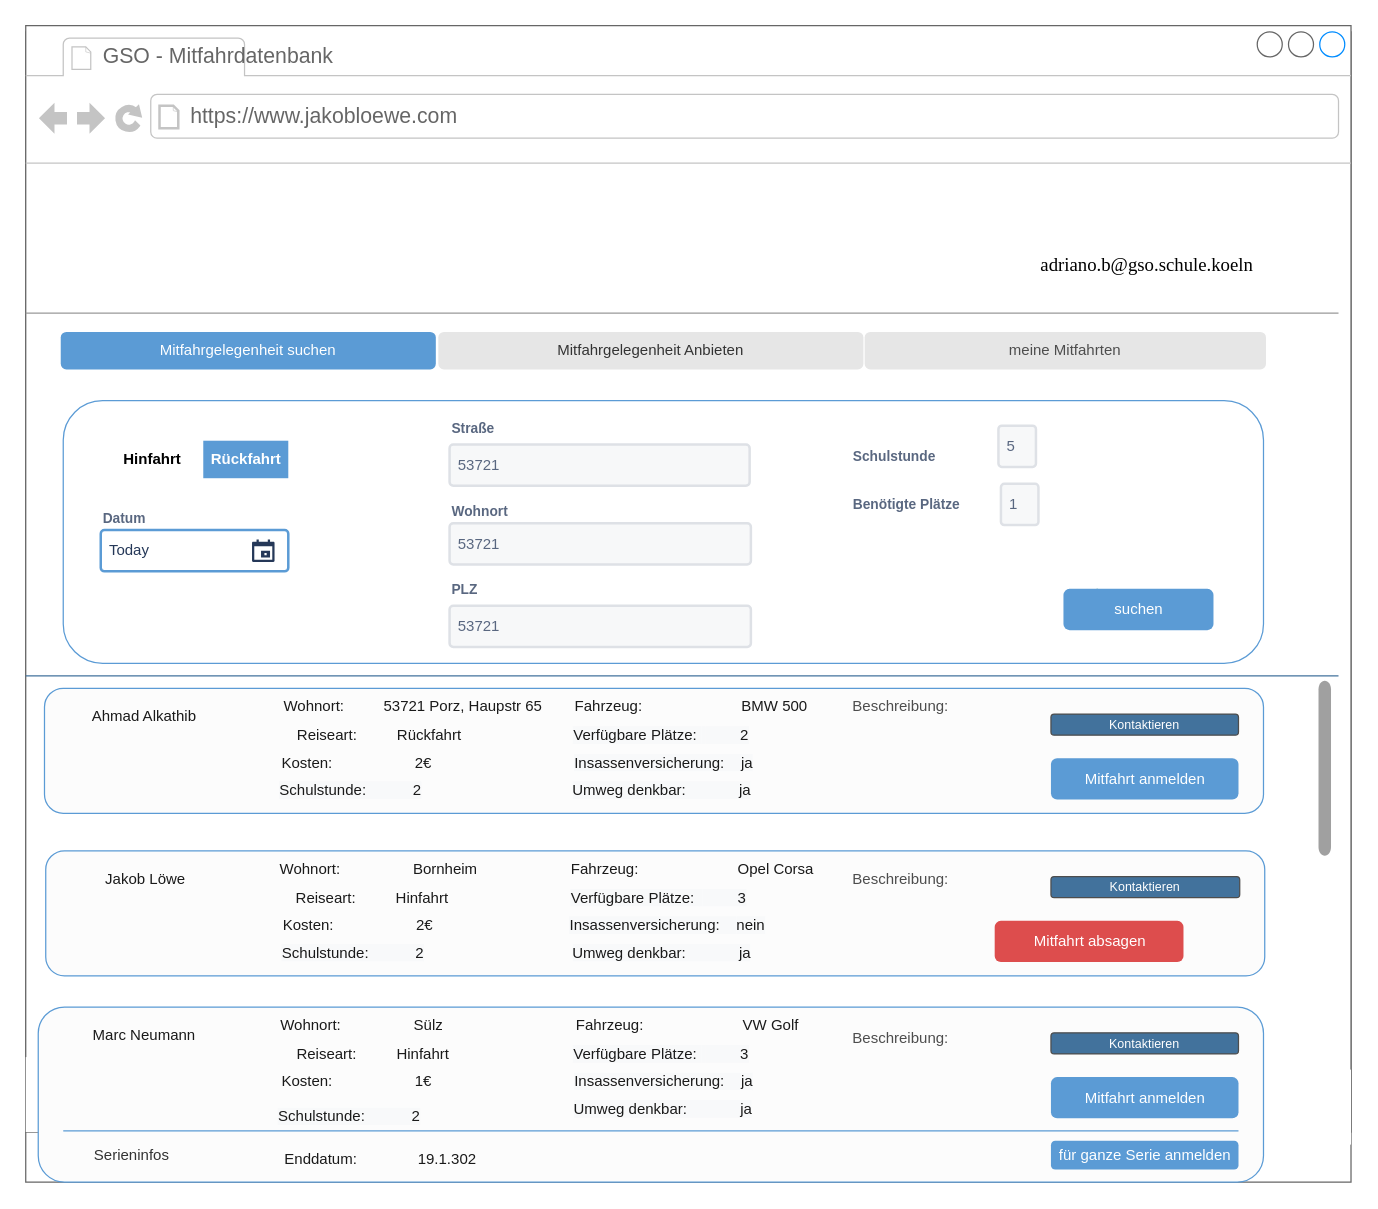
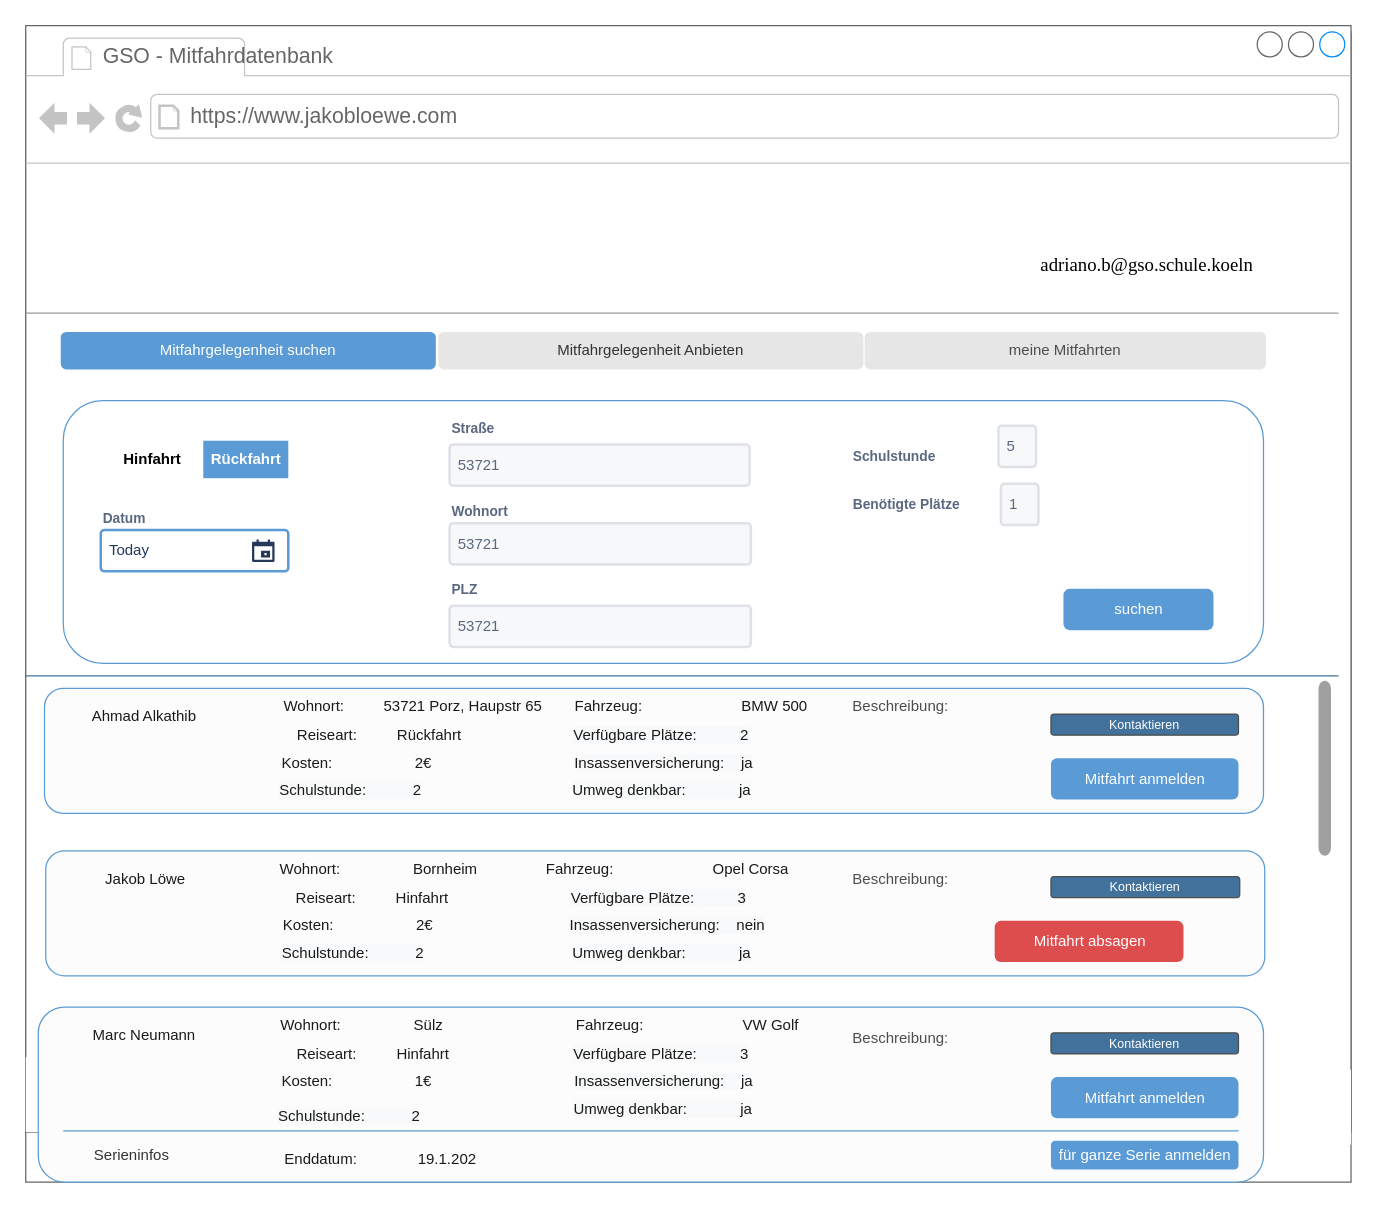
node "Fahrzeug: Opel Corsa": moved (693, 869) -> (668, 869)
node "Enddatum: 19.1.302": label "Enddatum: 19.1.302" -> "Enddatum: 19.1.202"
